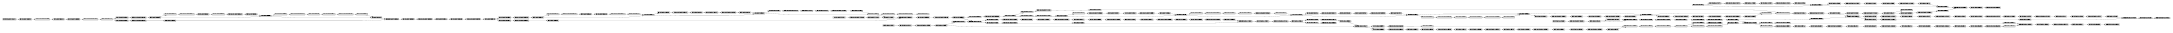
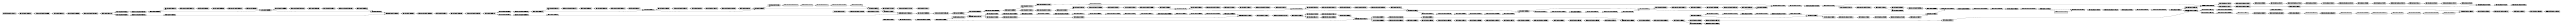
node "ReLU-140281720159152": added
